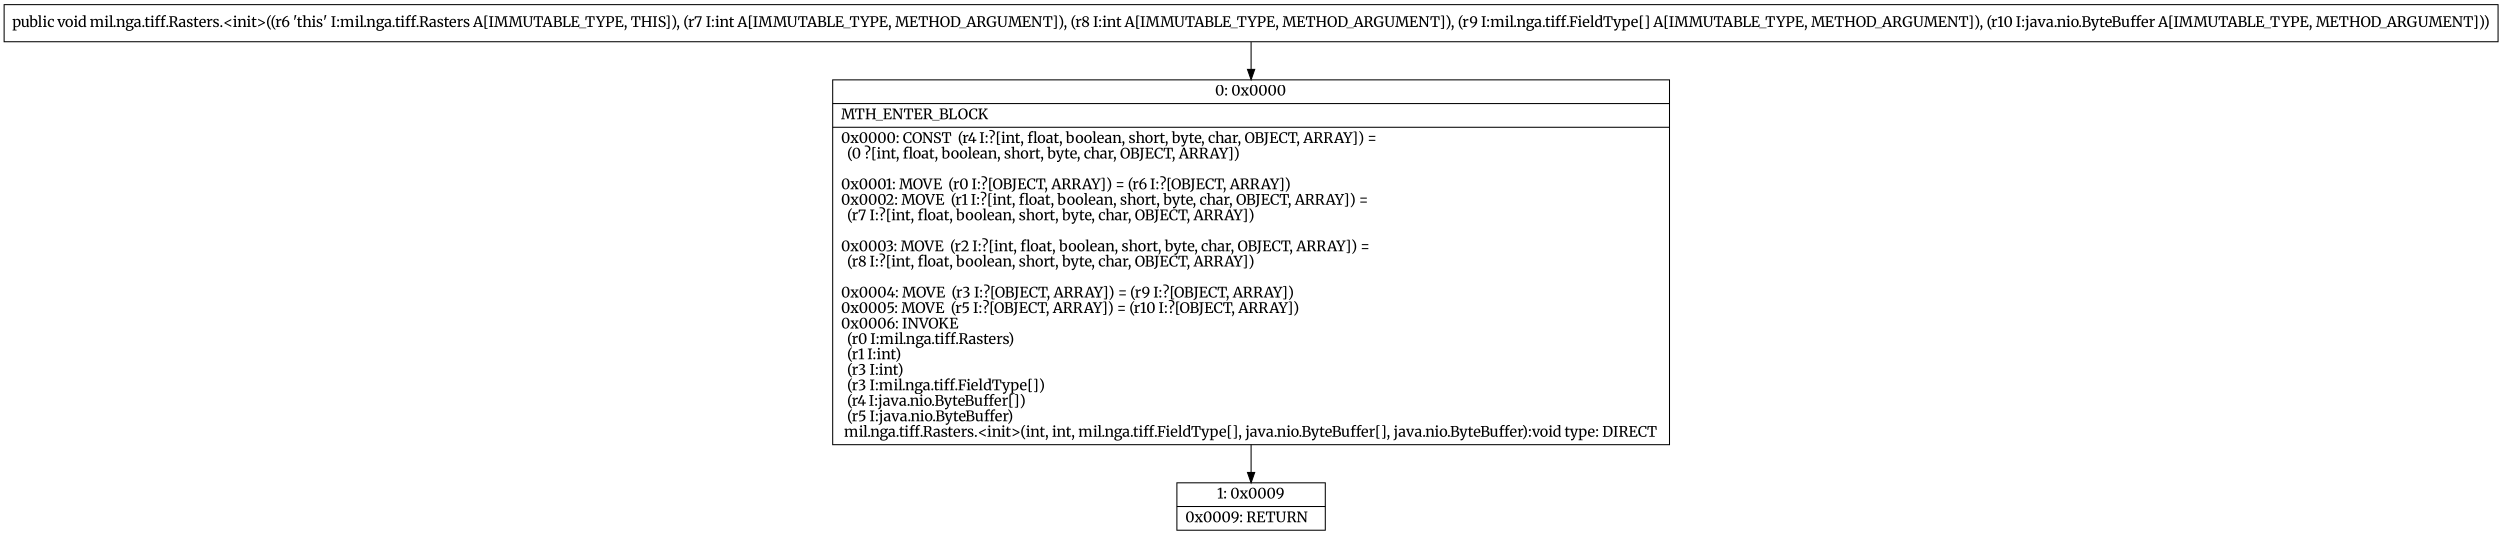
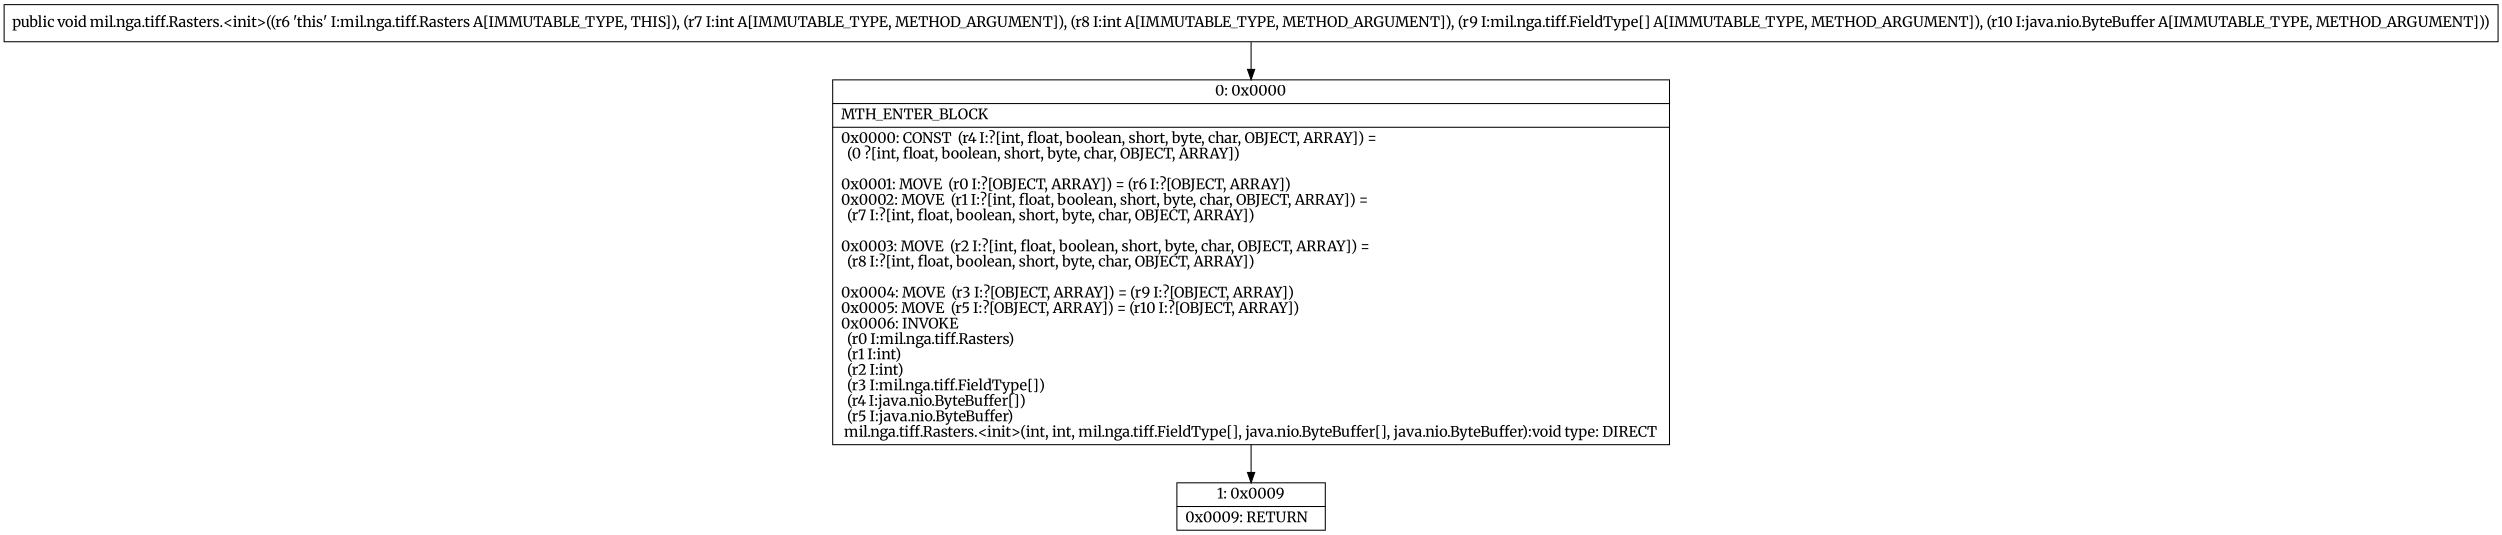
node "0: 0x0000": text "(r3 I:int)" -> "(r2 I:int)"
